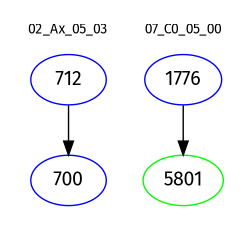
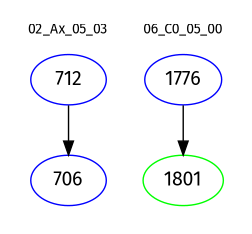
cluster "07_C0_05_00": label "07_C0_05_00" -> "06_C0_05_00"
node "700": label "700" -> "706"
node "5801": label "5801" -> "1801"
